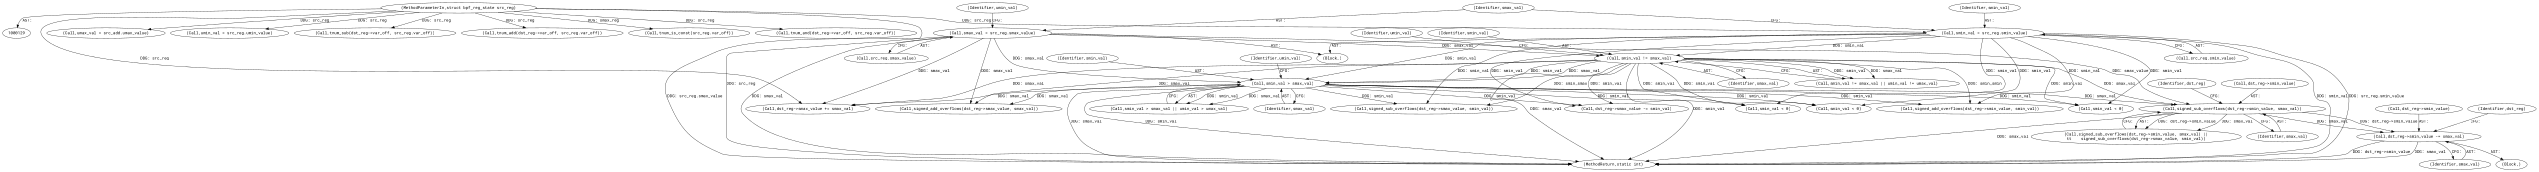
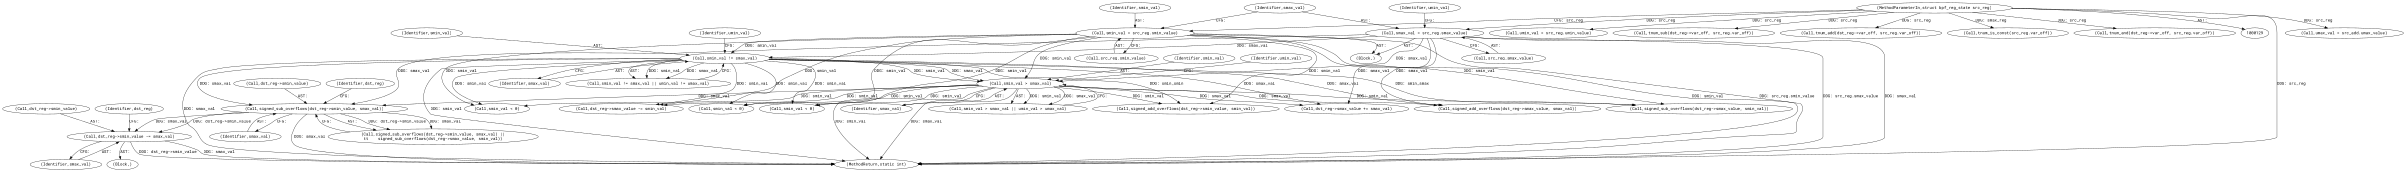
edge "(MethodParameterIn,struct bpf_reg_state src_reg)" -> "(Call,smin_val = src_reg.smin_value)": label "DDG: src_reg" -> "CFG: src_reg"
edge "(MethodParameterIn,struct bpf_reg_state src_reg)" -> "(Call,dst_reg->smax_value += smax_val)": now "(MethodParameterIn,struct bpf_reg_state src_reg)" -> "(Call,smax_val = src_reg.smax_value)"
edge "(Call,smax_val = src_reg.smax_value)" -> "(Call,signed_sub_overflows(dst_reg->smin_value, smax_val))": label "DDG: smax_value" -> "DDG: smax_val"
